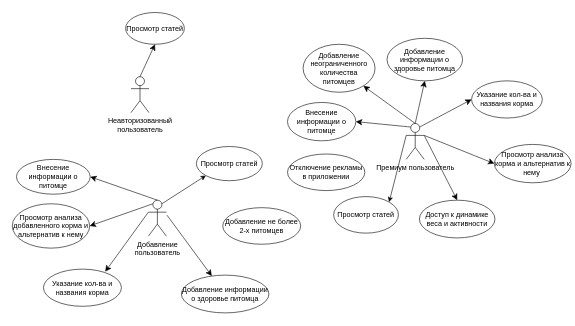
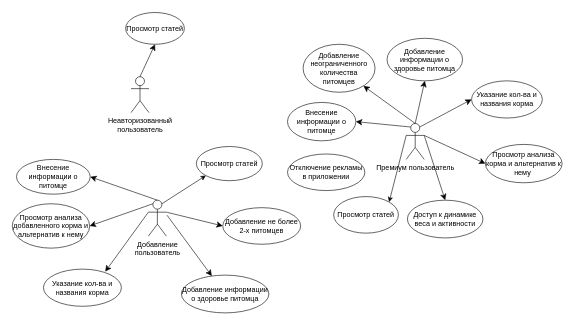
node "Просмотр анализа корма и альтернатив к нему": moved (533, 164) -> (524, 164)
edge "Добавление пользователь" -> "Добавление не более 2-х питомцев": added
node "Доступ к динамике веса и активности": moved (458, 219) -> (446, 219)
